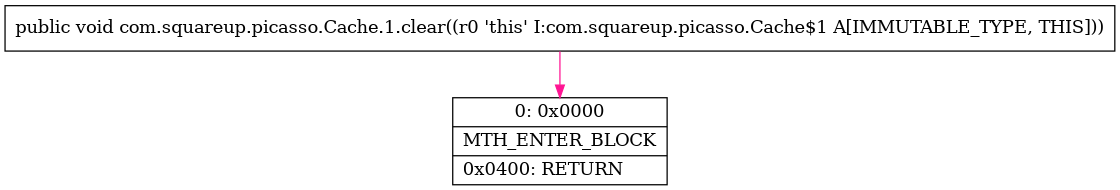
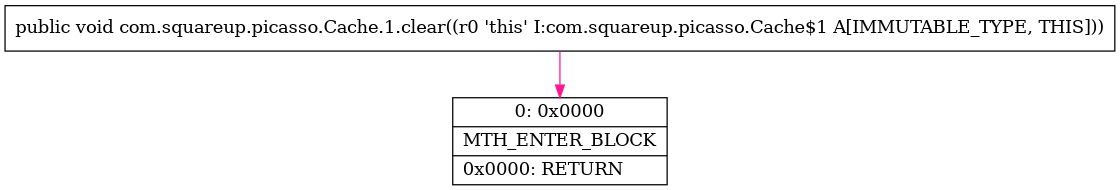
node "0: 0x0000": text "0x0400: RETURN" -> "0x0000: RETURN"
